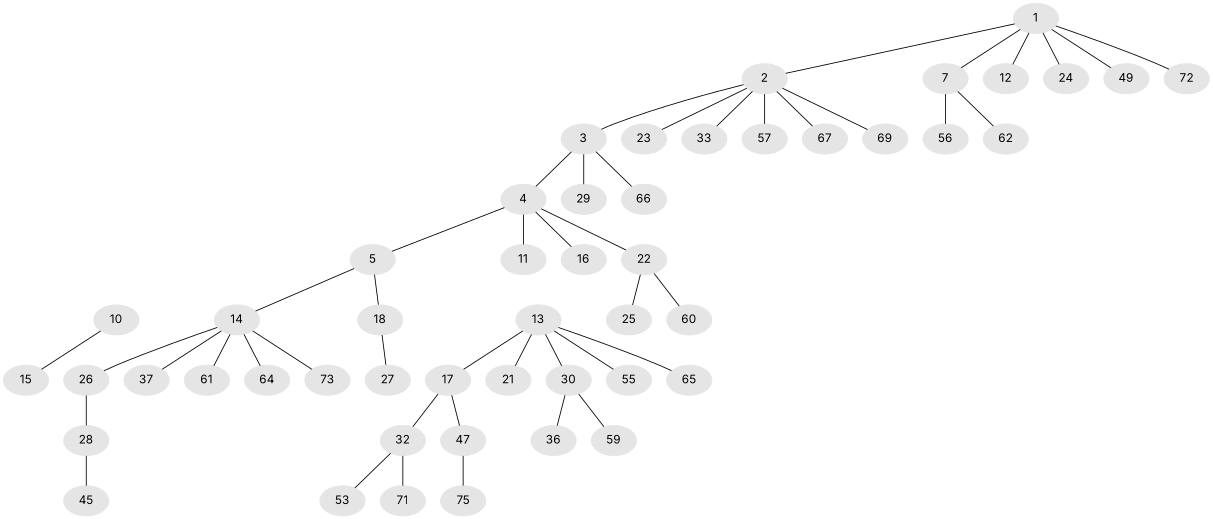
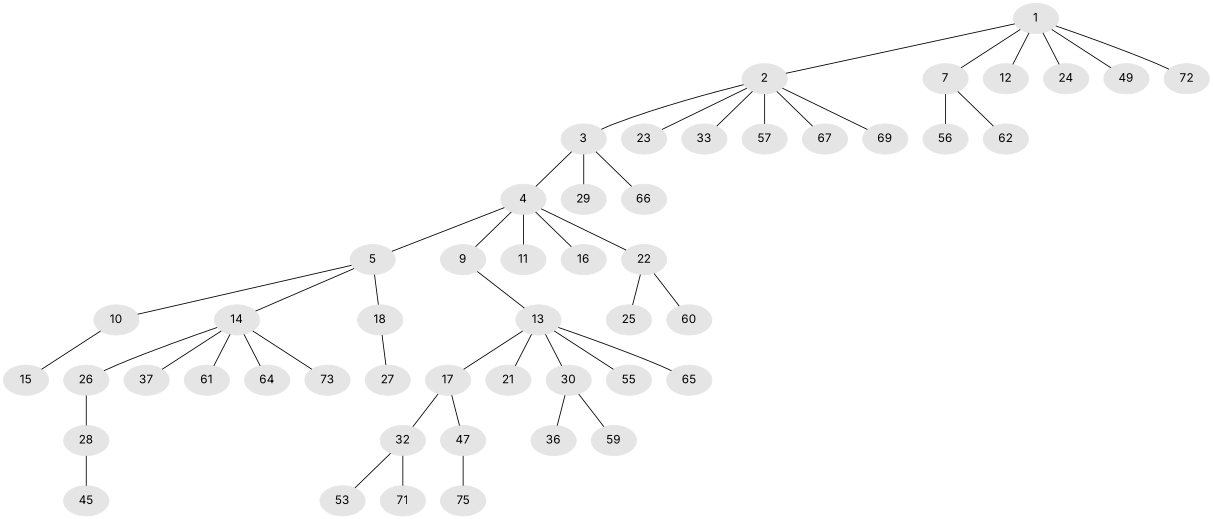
node "9": added
edge "5" -- "10": added
